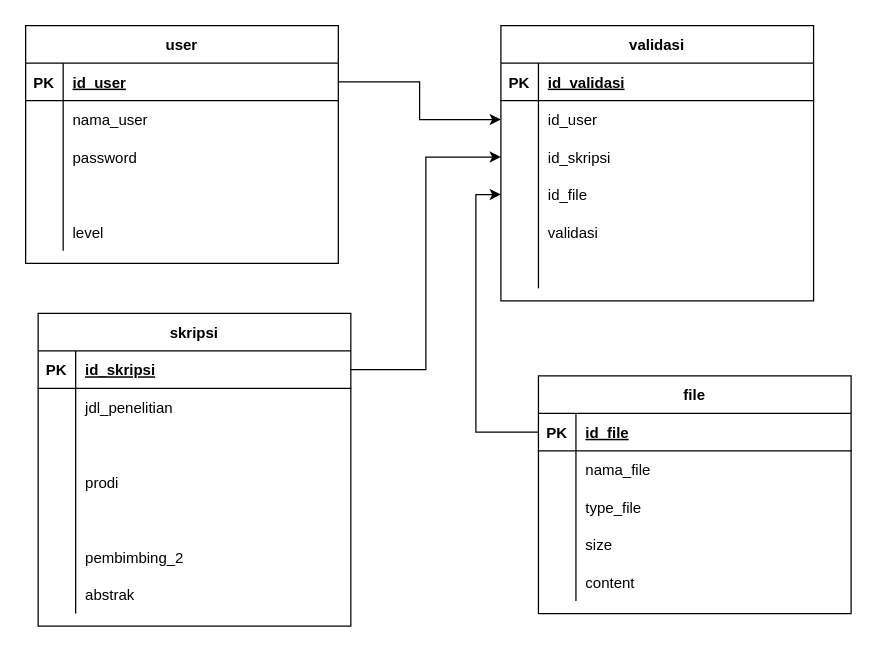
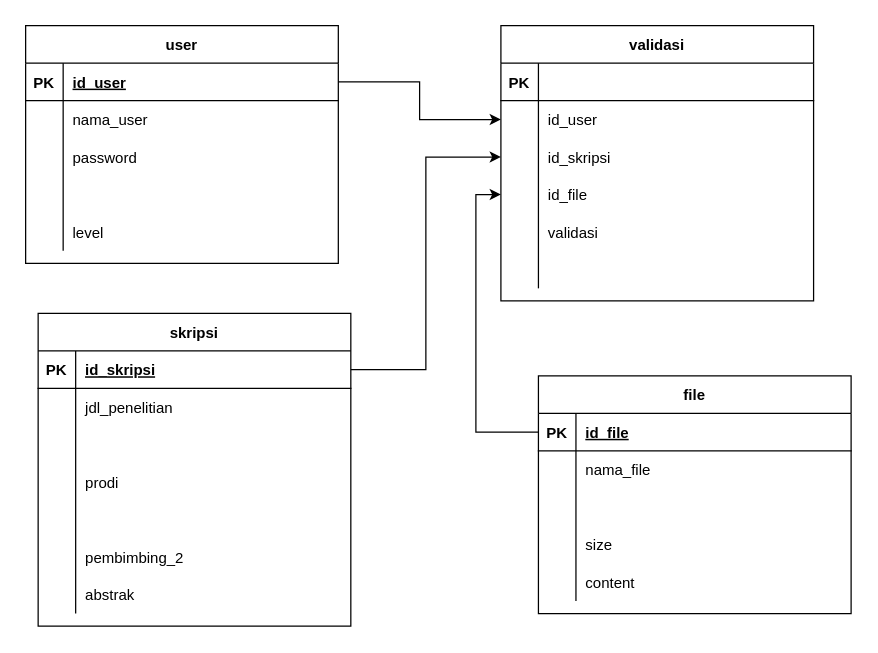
node "id_validasi": removed
node "type_file": removed
